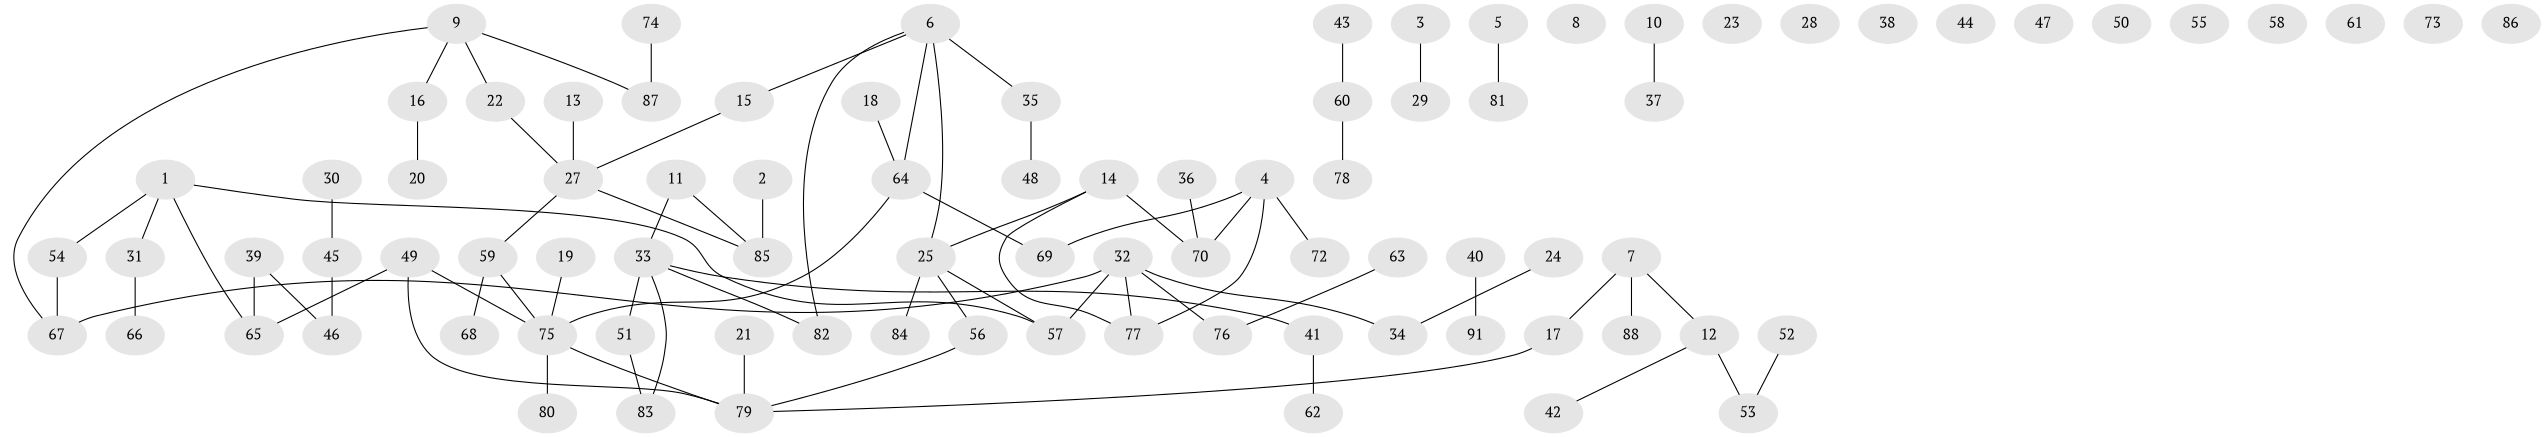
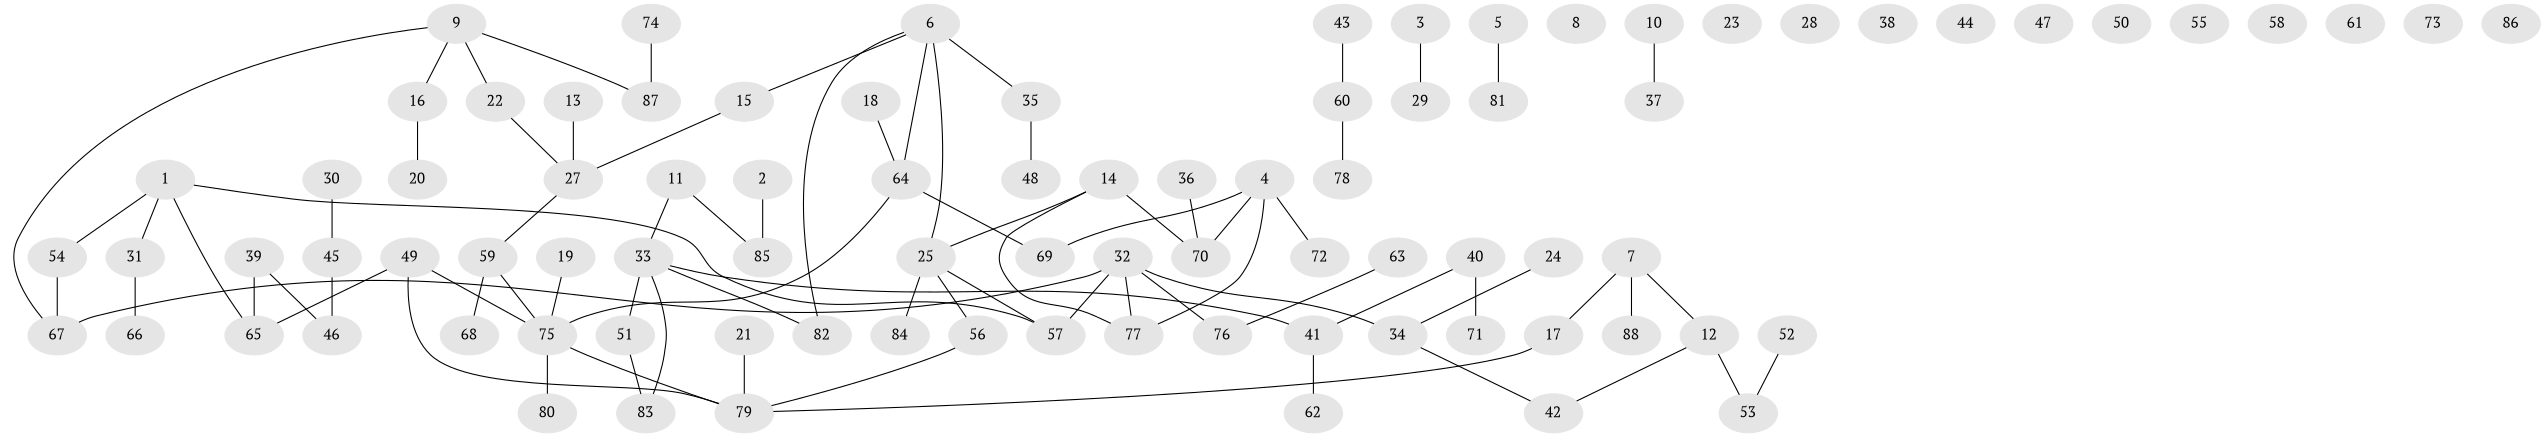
edge "27" -- "85": removed
edge "40" -- "41": added
node "91": label "91" -> "71"
edge "34" -- "42": added
